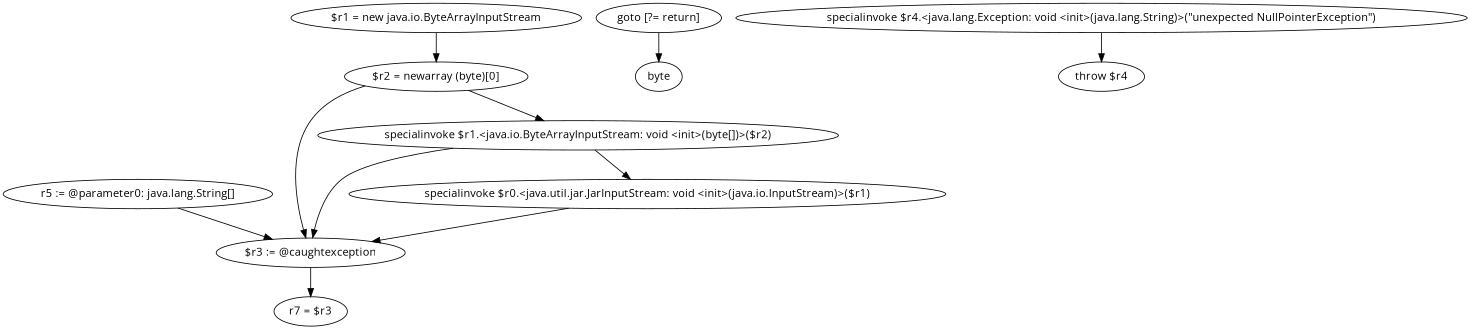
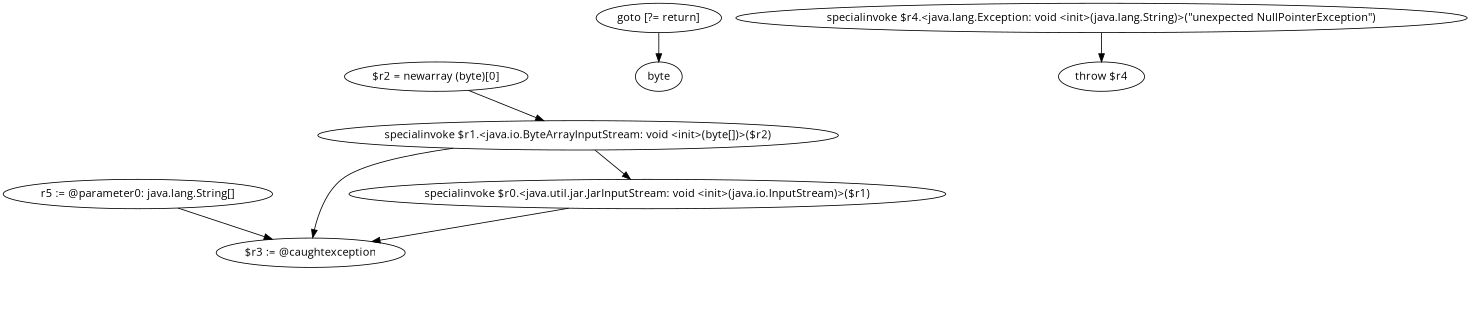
node "$r1 = new java.io.ByteArrayInputStream": removed
edge "$r2 = newarray (byte)[0]" -> "$r3 := @caughtexception": removed
node "r7 = $r3": removed
